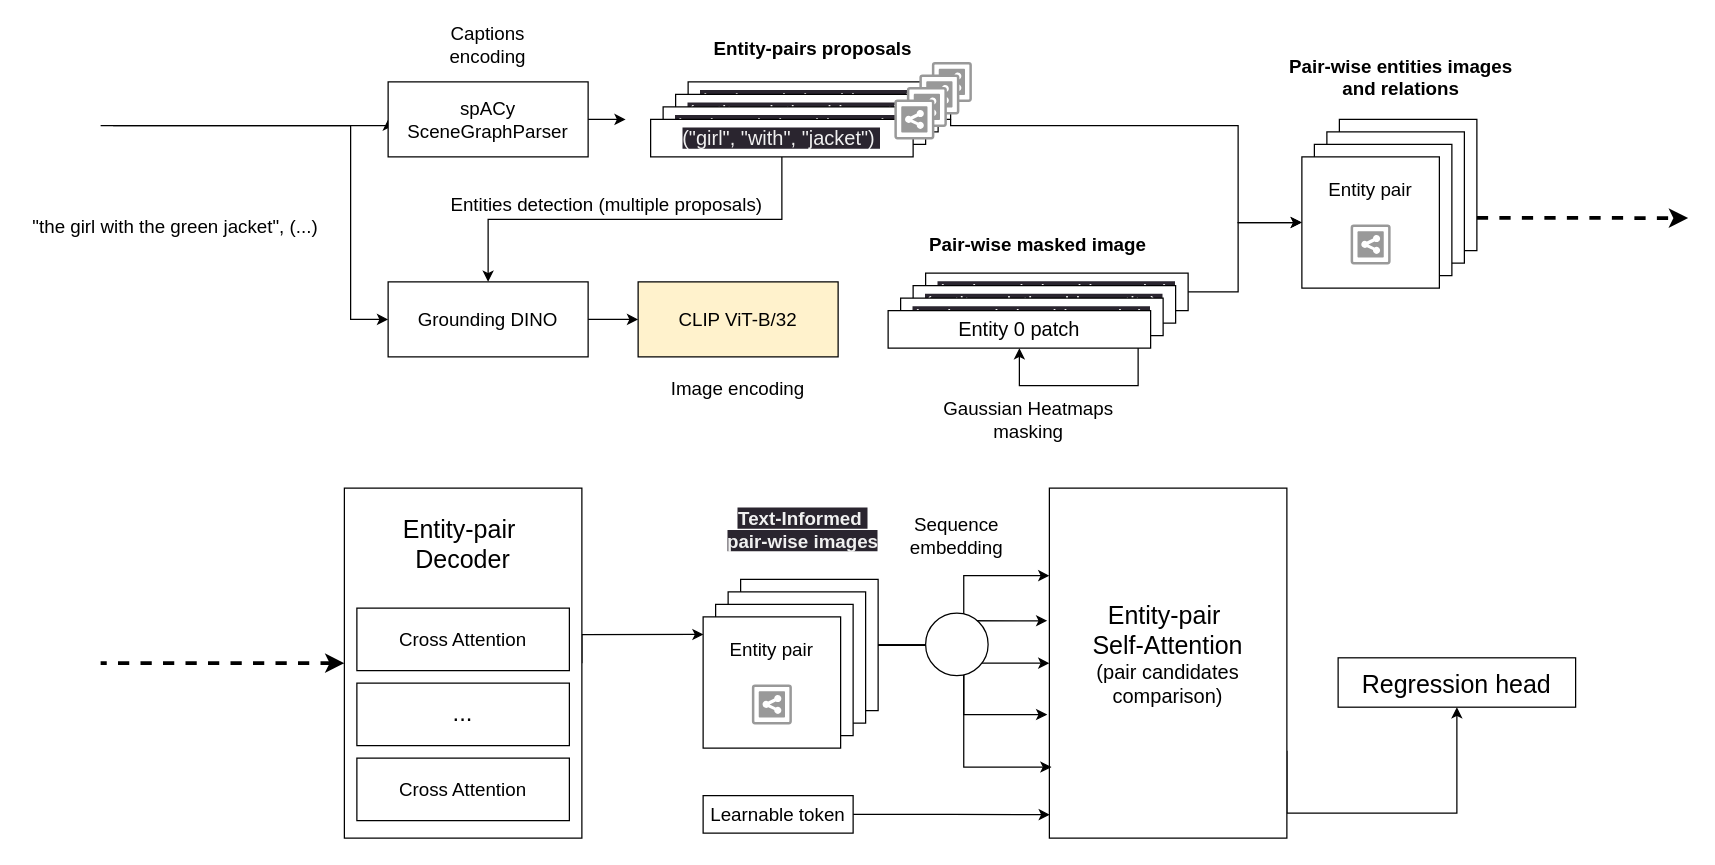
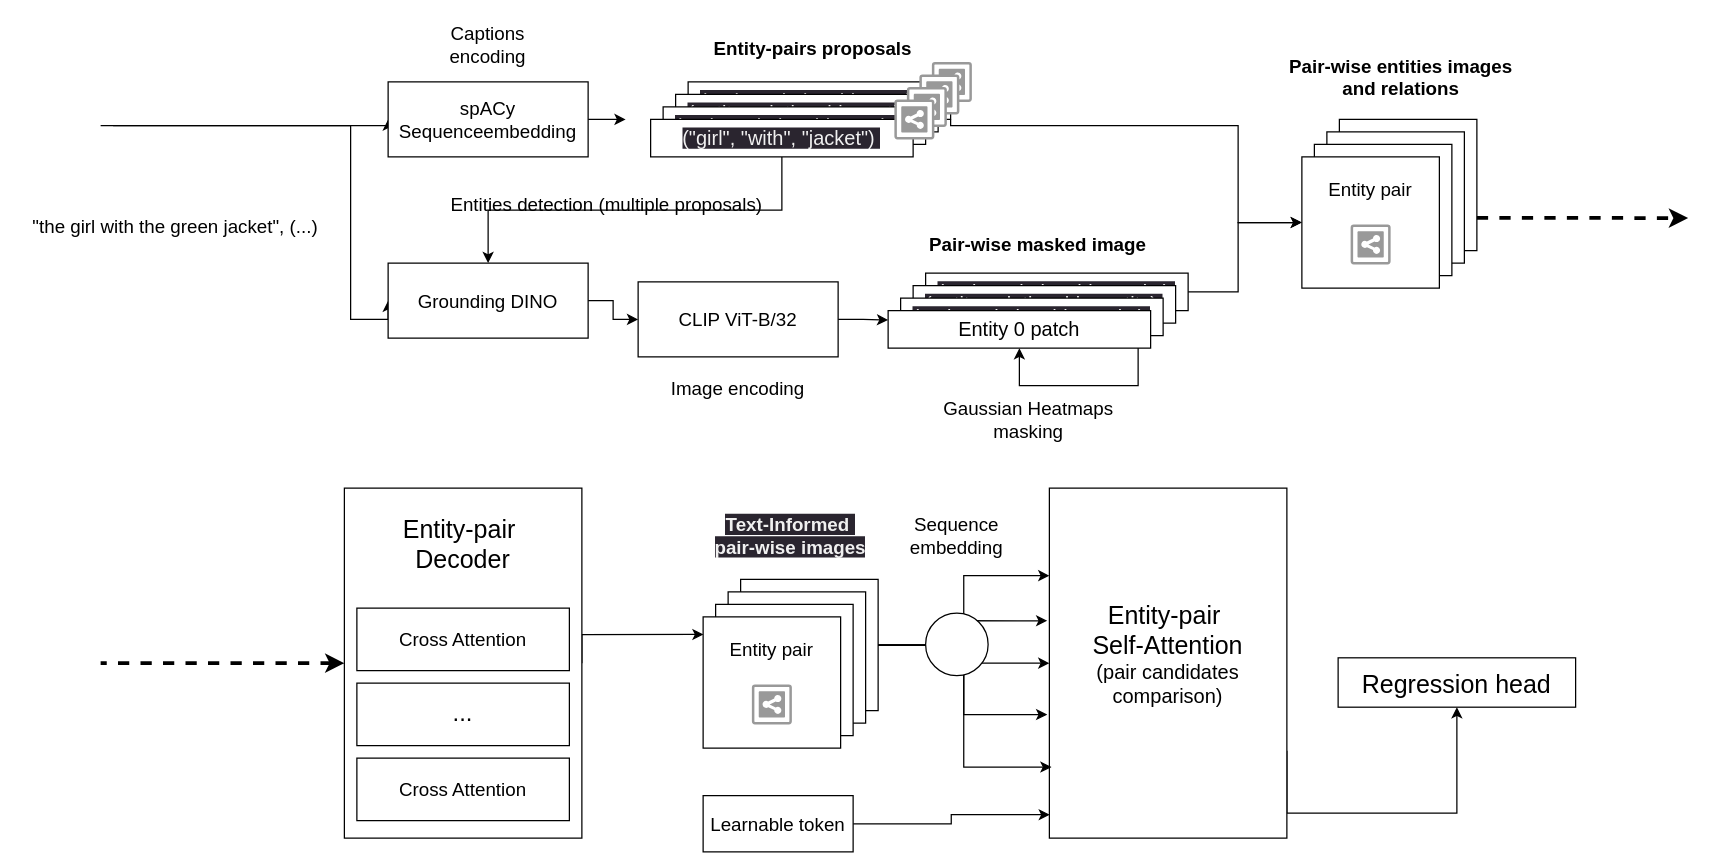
node "spACy SceneGraphParser": label "spACy SceneGraphParser" -> "spACy Sequenceembedding"
node "Grounding DINO": moved (488, 319) -> (488, 301)
node "CLIP ViT-B/32": fillcolor #fff2cc -> #ffffff
edge "CLIP ViT-B/32" -> "Entity 0 patch": added
node "Text-Informed pair-wise images": moved (803, 529) -> (791, 536)
node "Learnable token": size 150x38 -> 150x56
